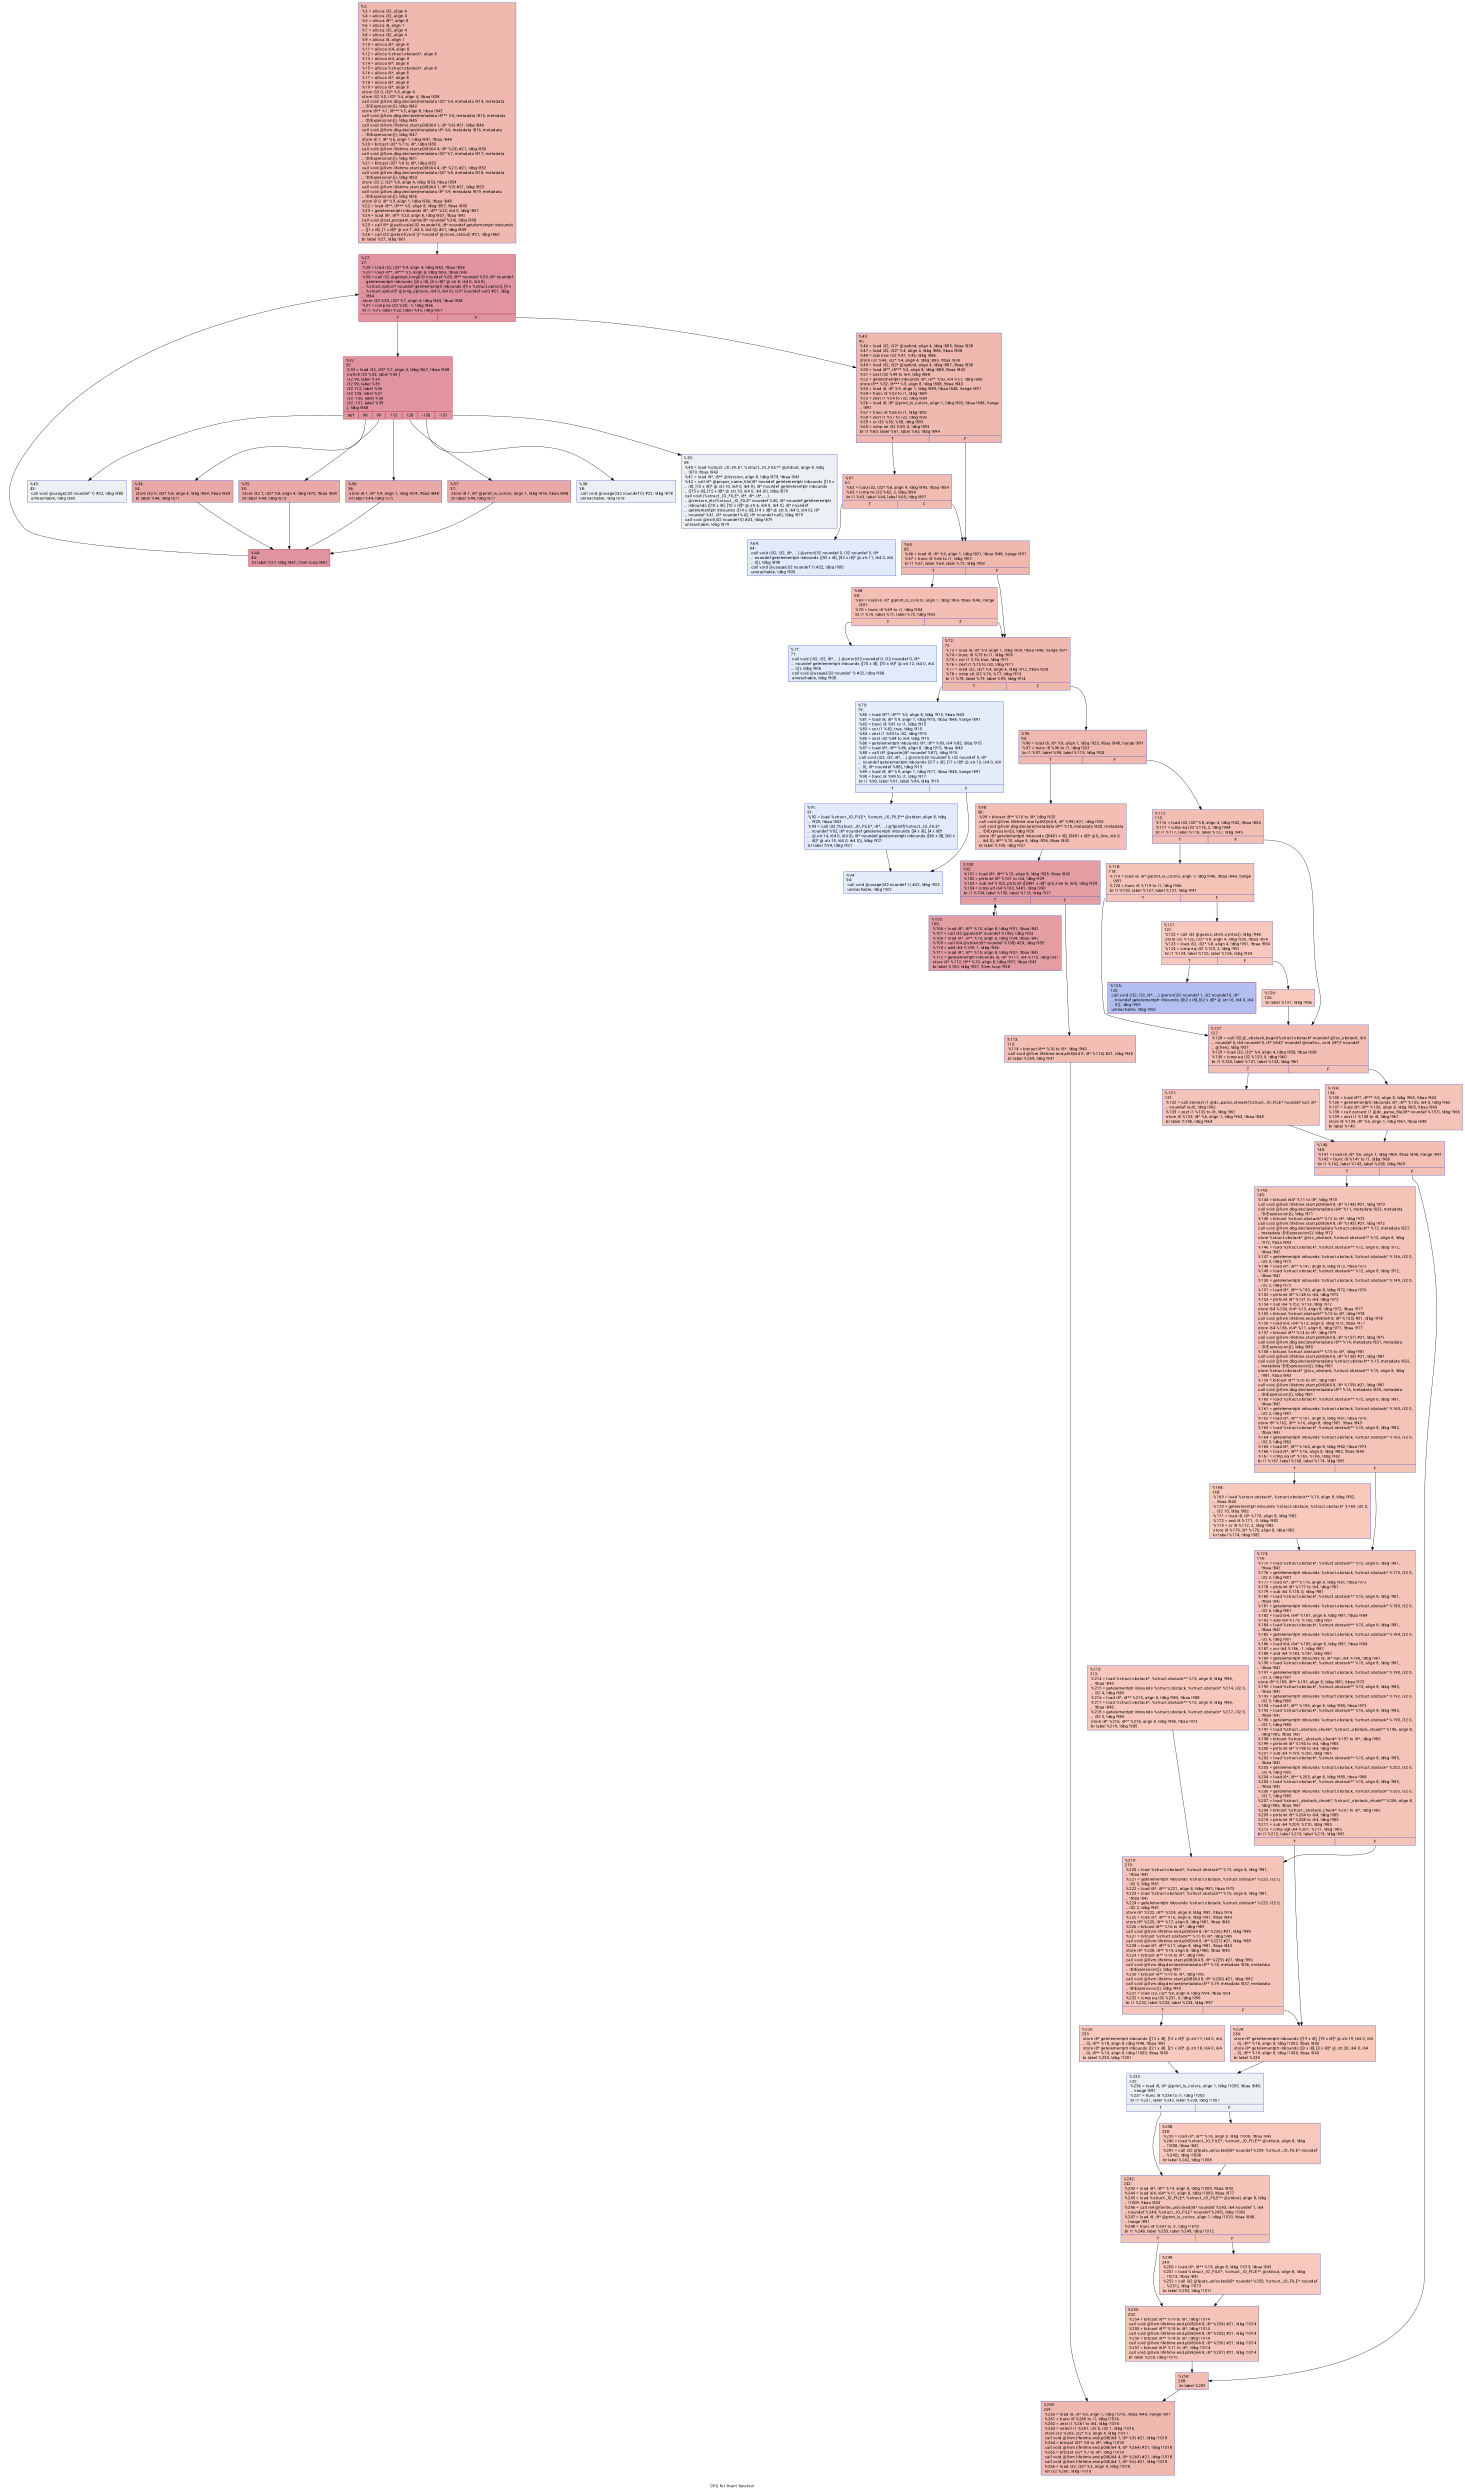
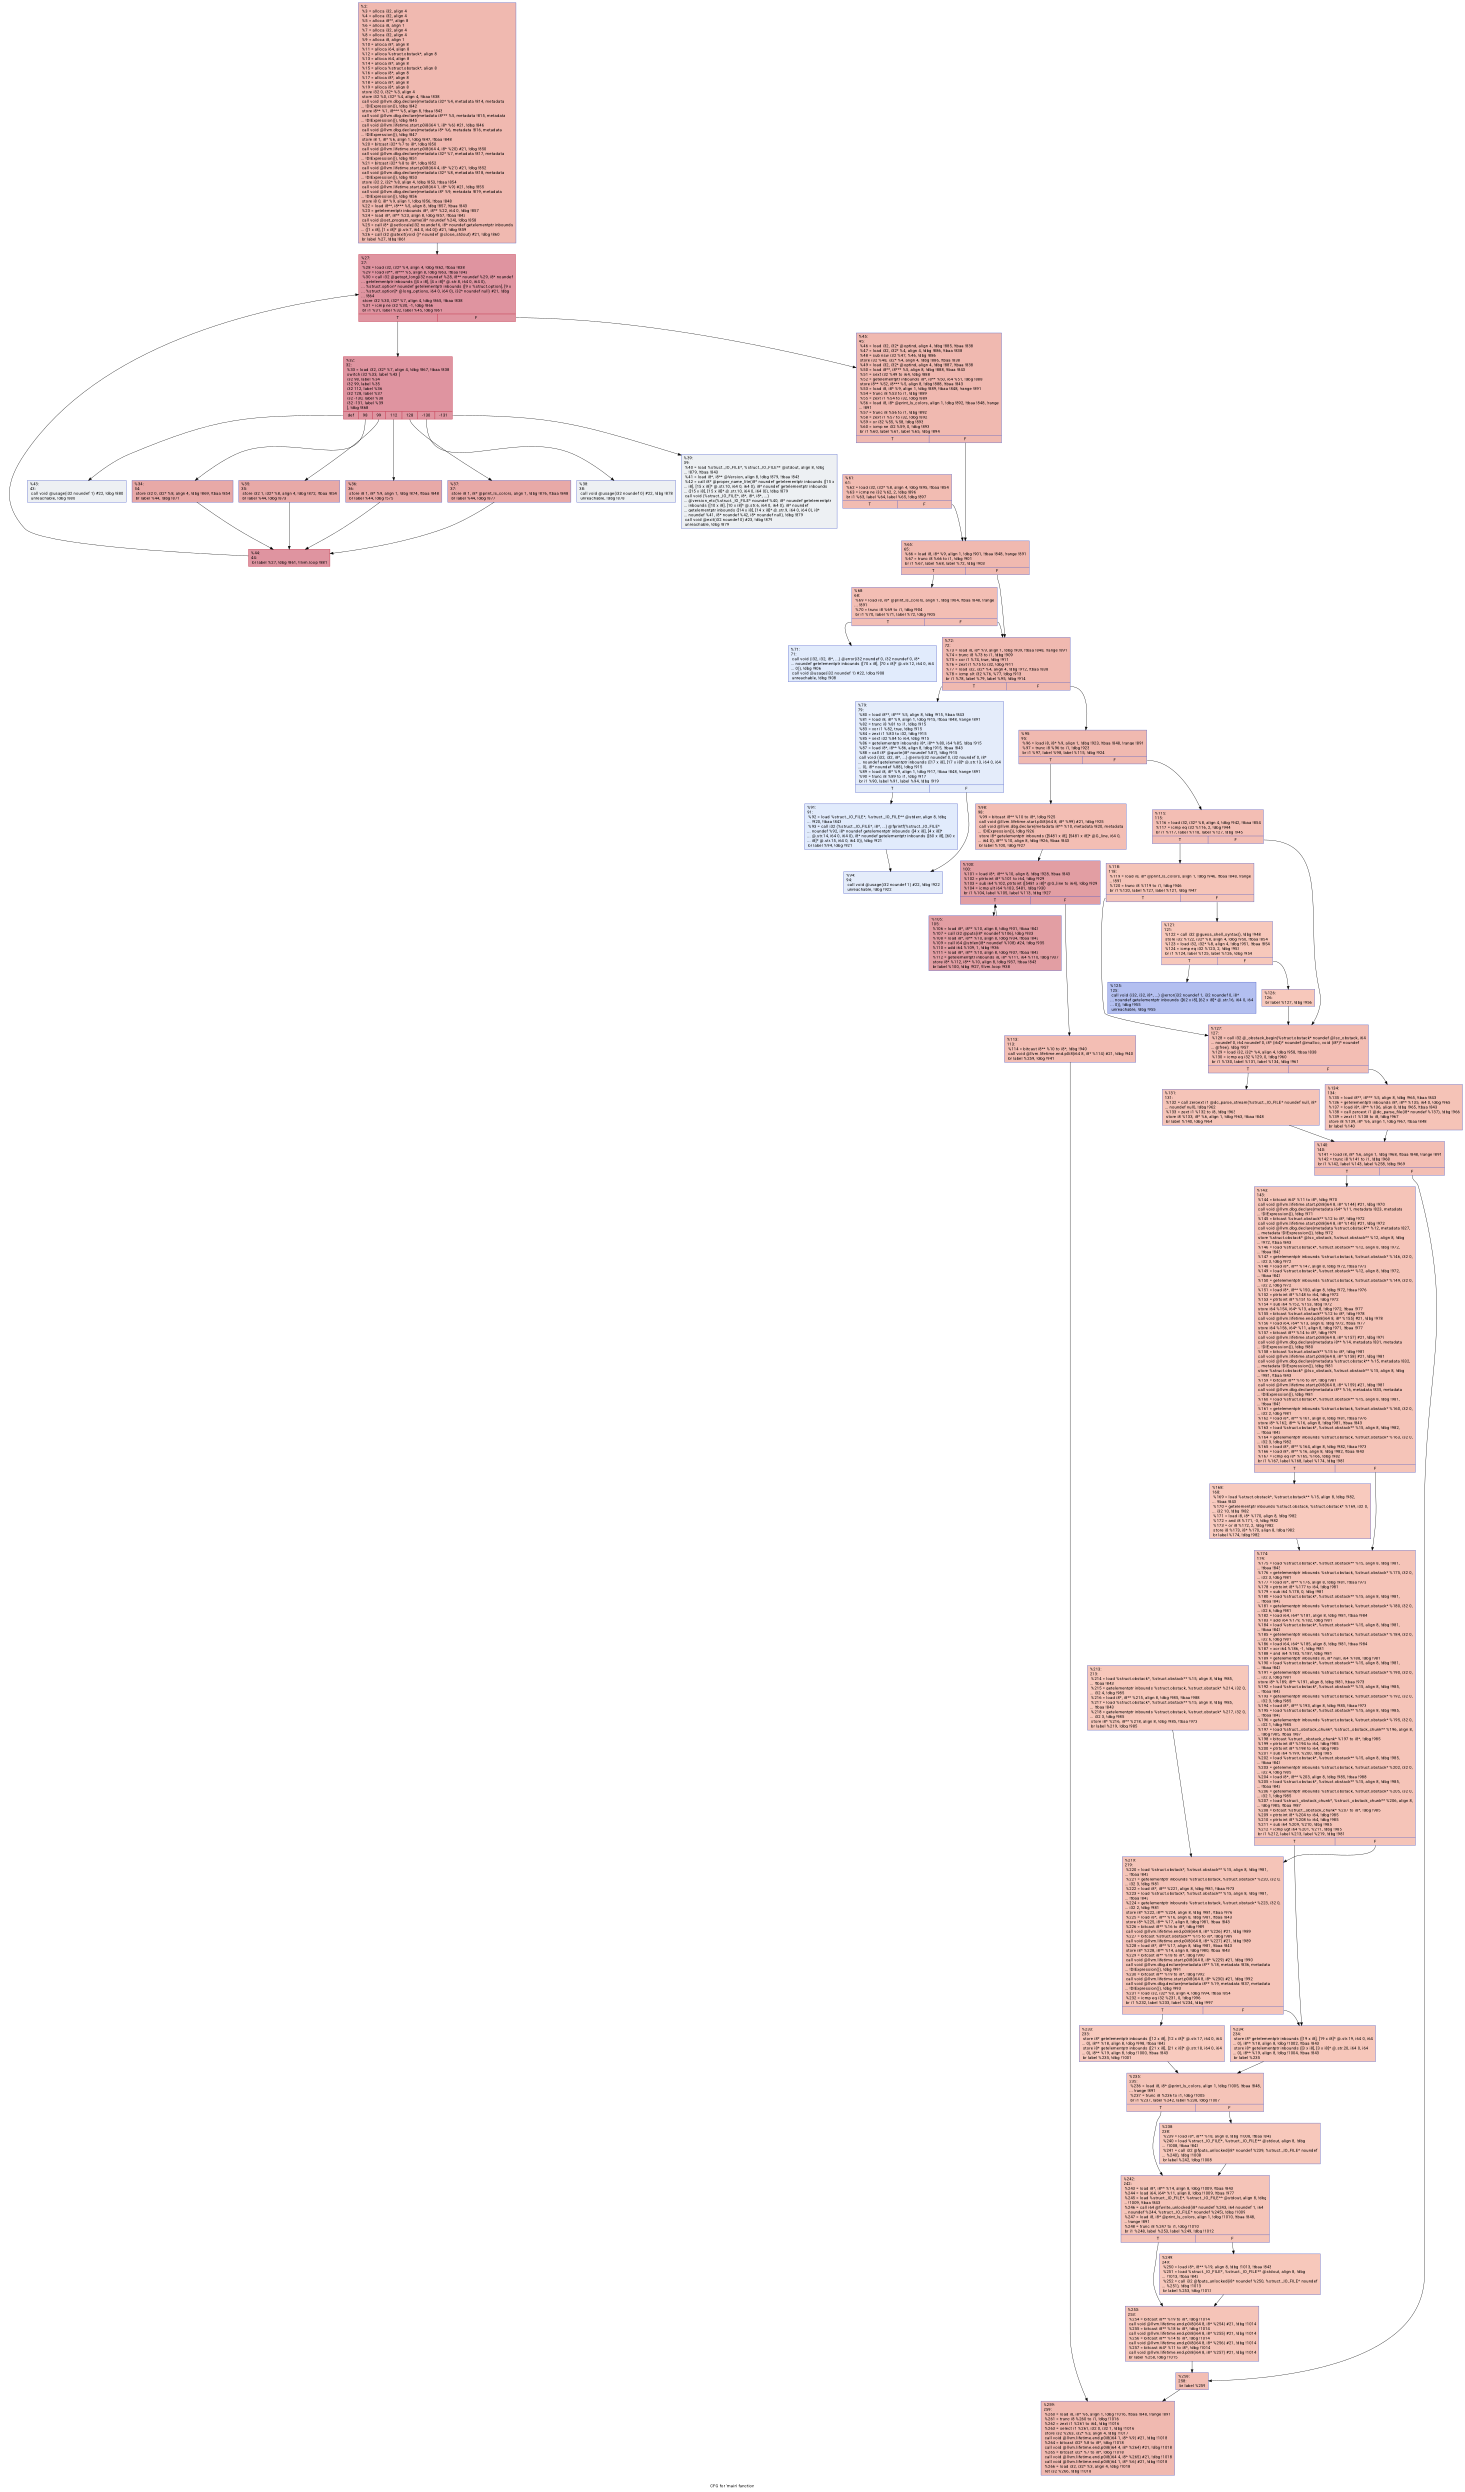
edge "%45:" -> "%61:": removed
node "%64:": removed
node "%125:": color #b70d28ff -> #3d50c3ff
node "%235:": fillcolor #d6dce470 -> #e97a5f70
